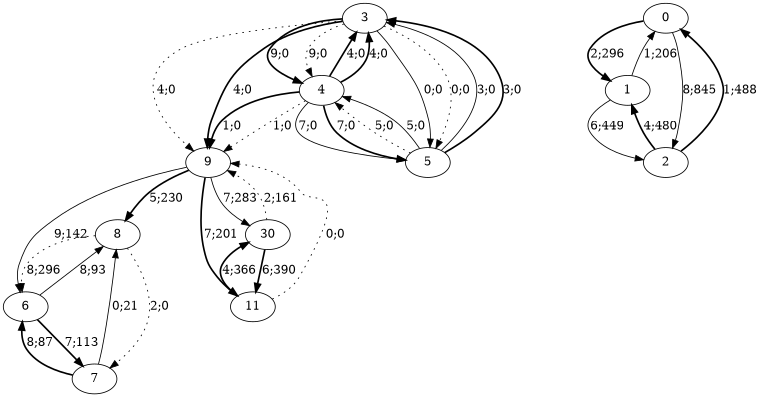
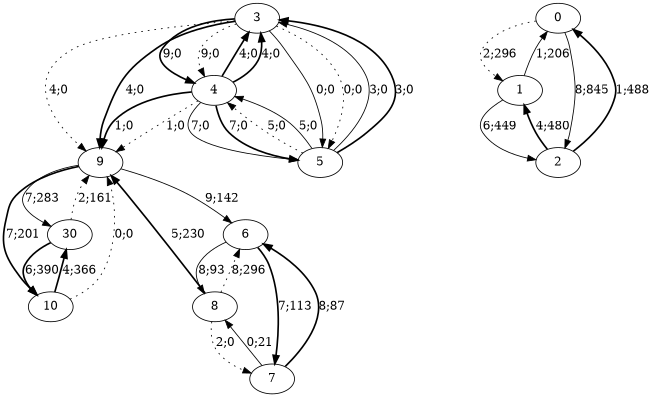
edge "0" -> "1": style bold -> dotted
edge "9" -> "8": reversed
node "11": label "11" -> "10"
